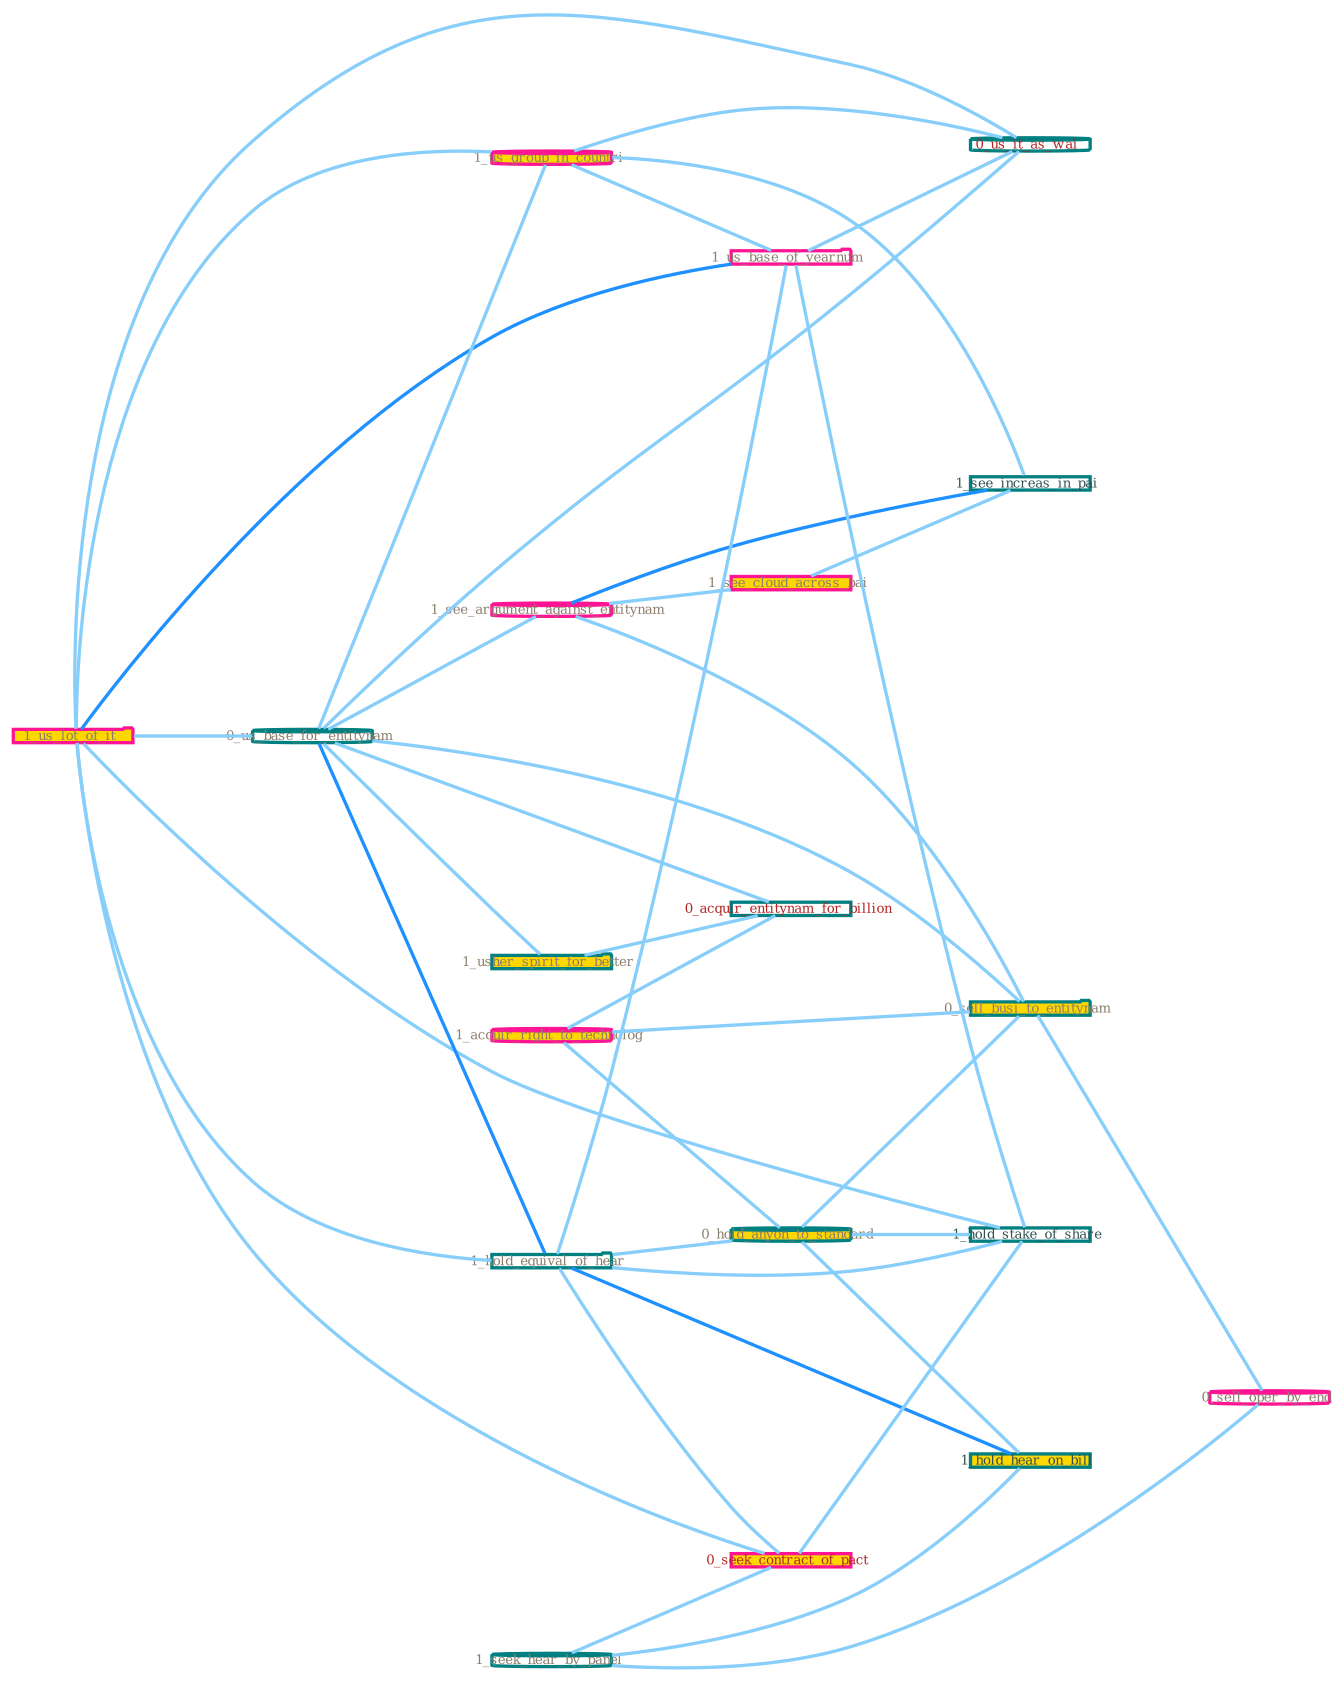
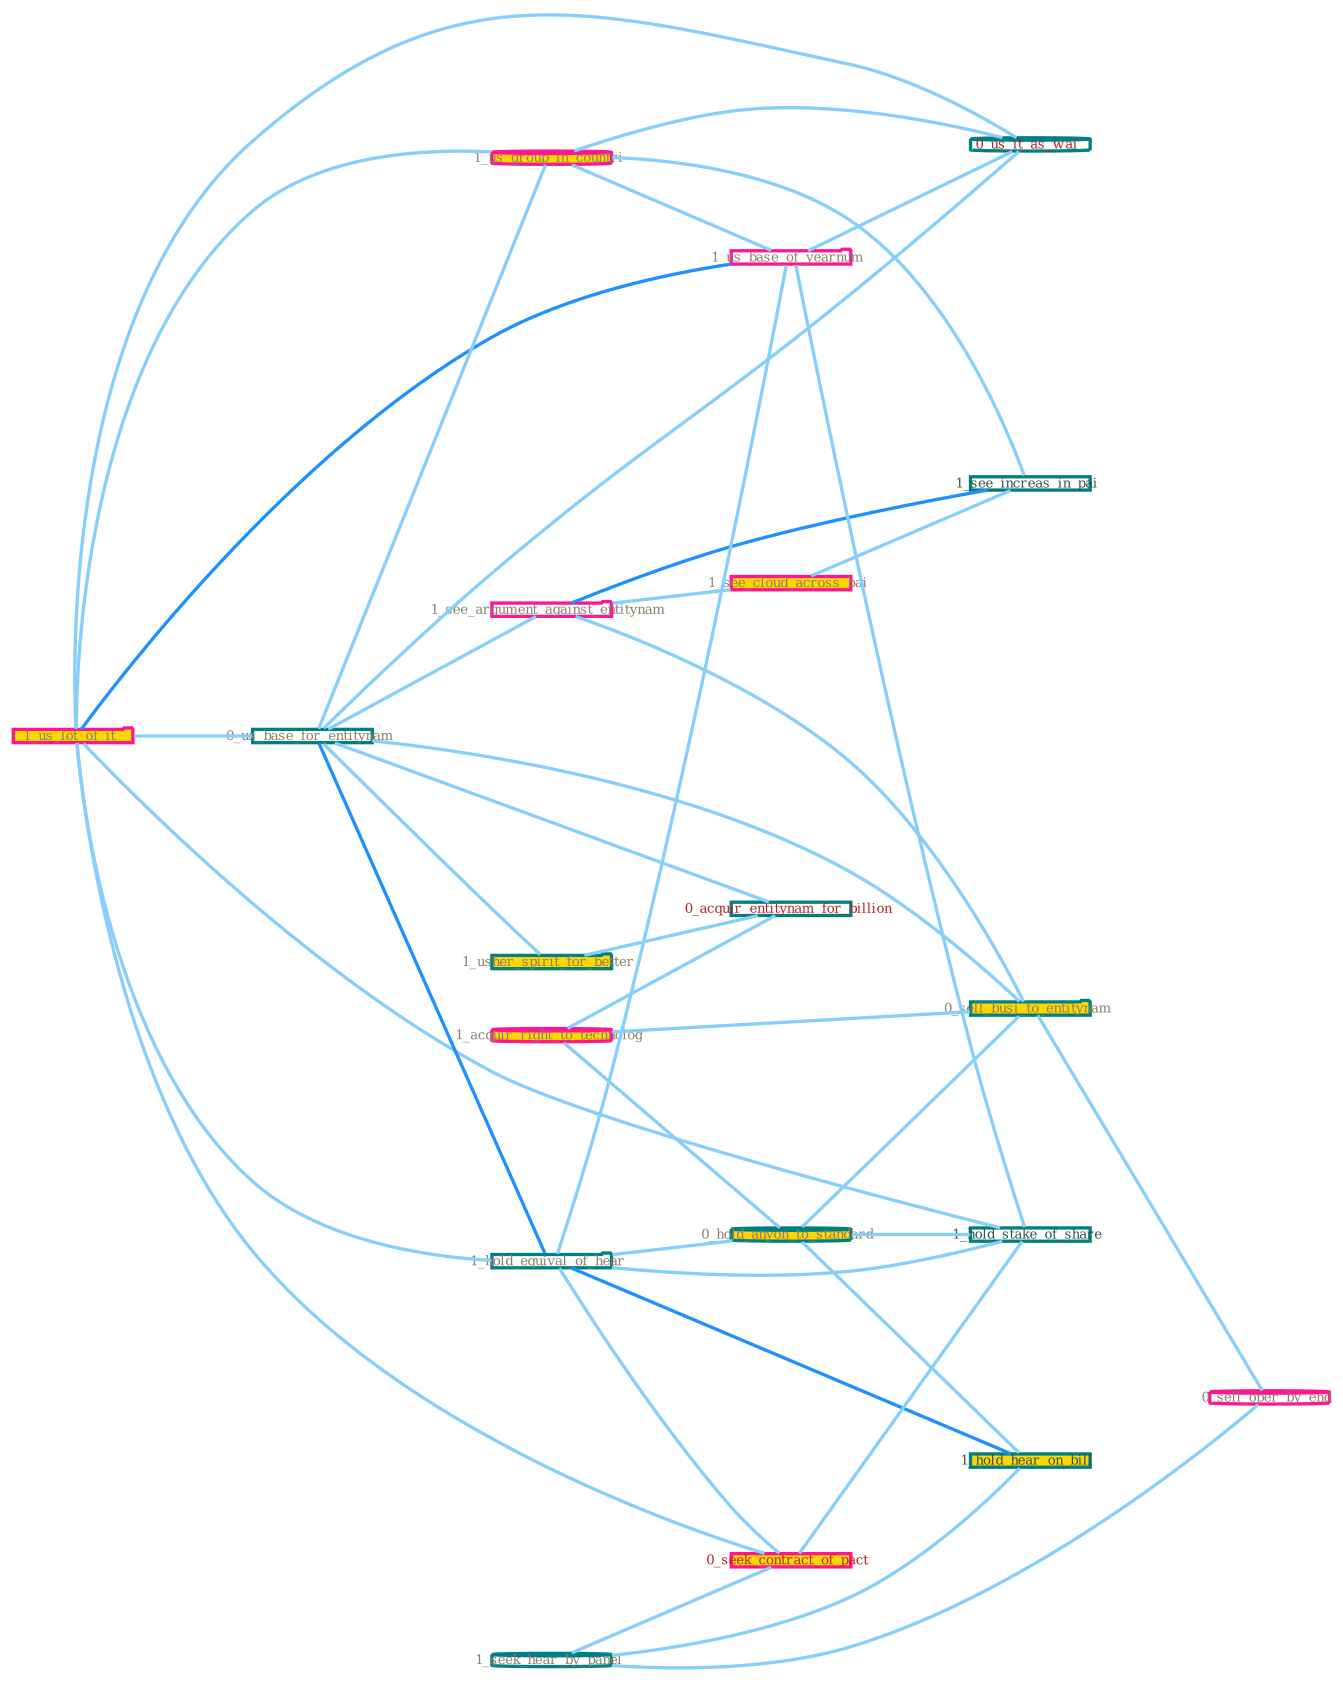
node "1_see_argument_against_entitynam": shape cylinder -> folder
node "0_us_base_for_entitynam": shape cylinder -> box
